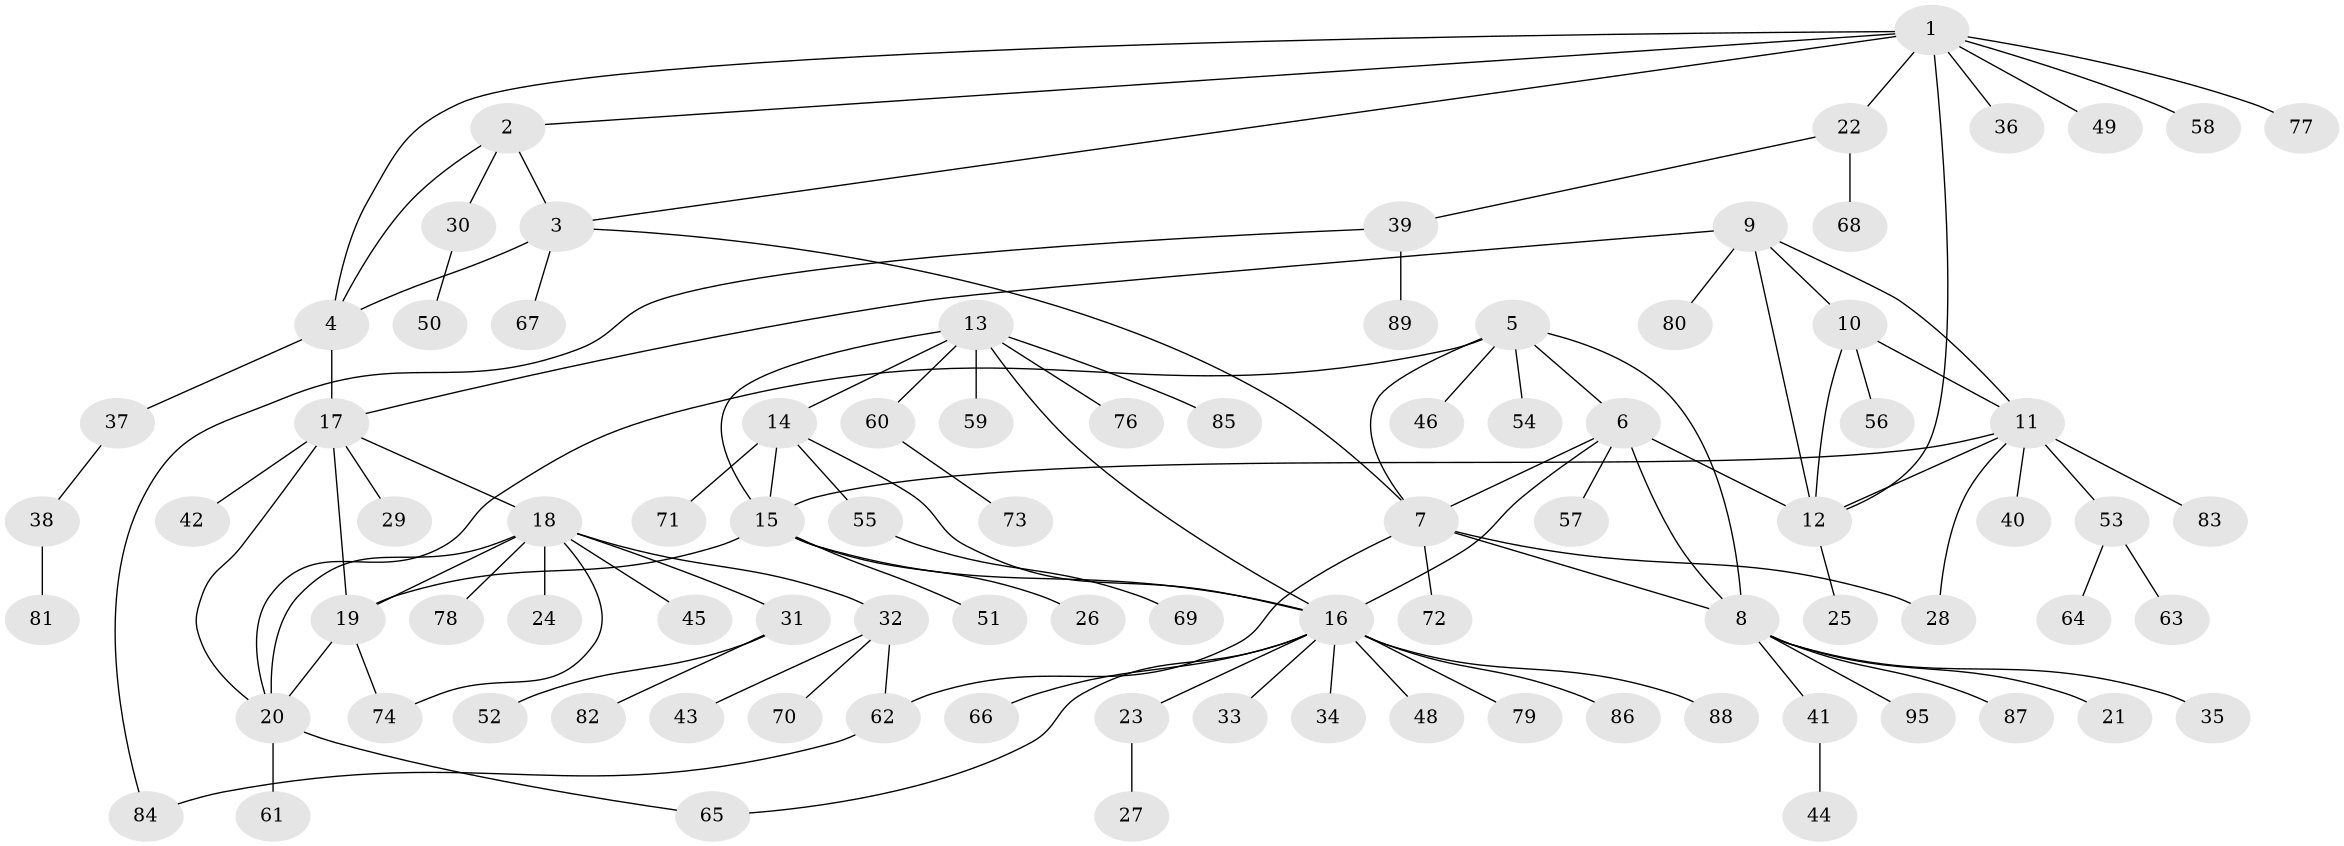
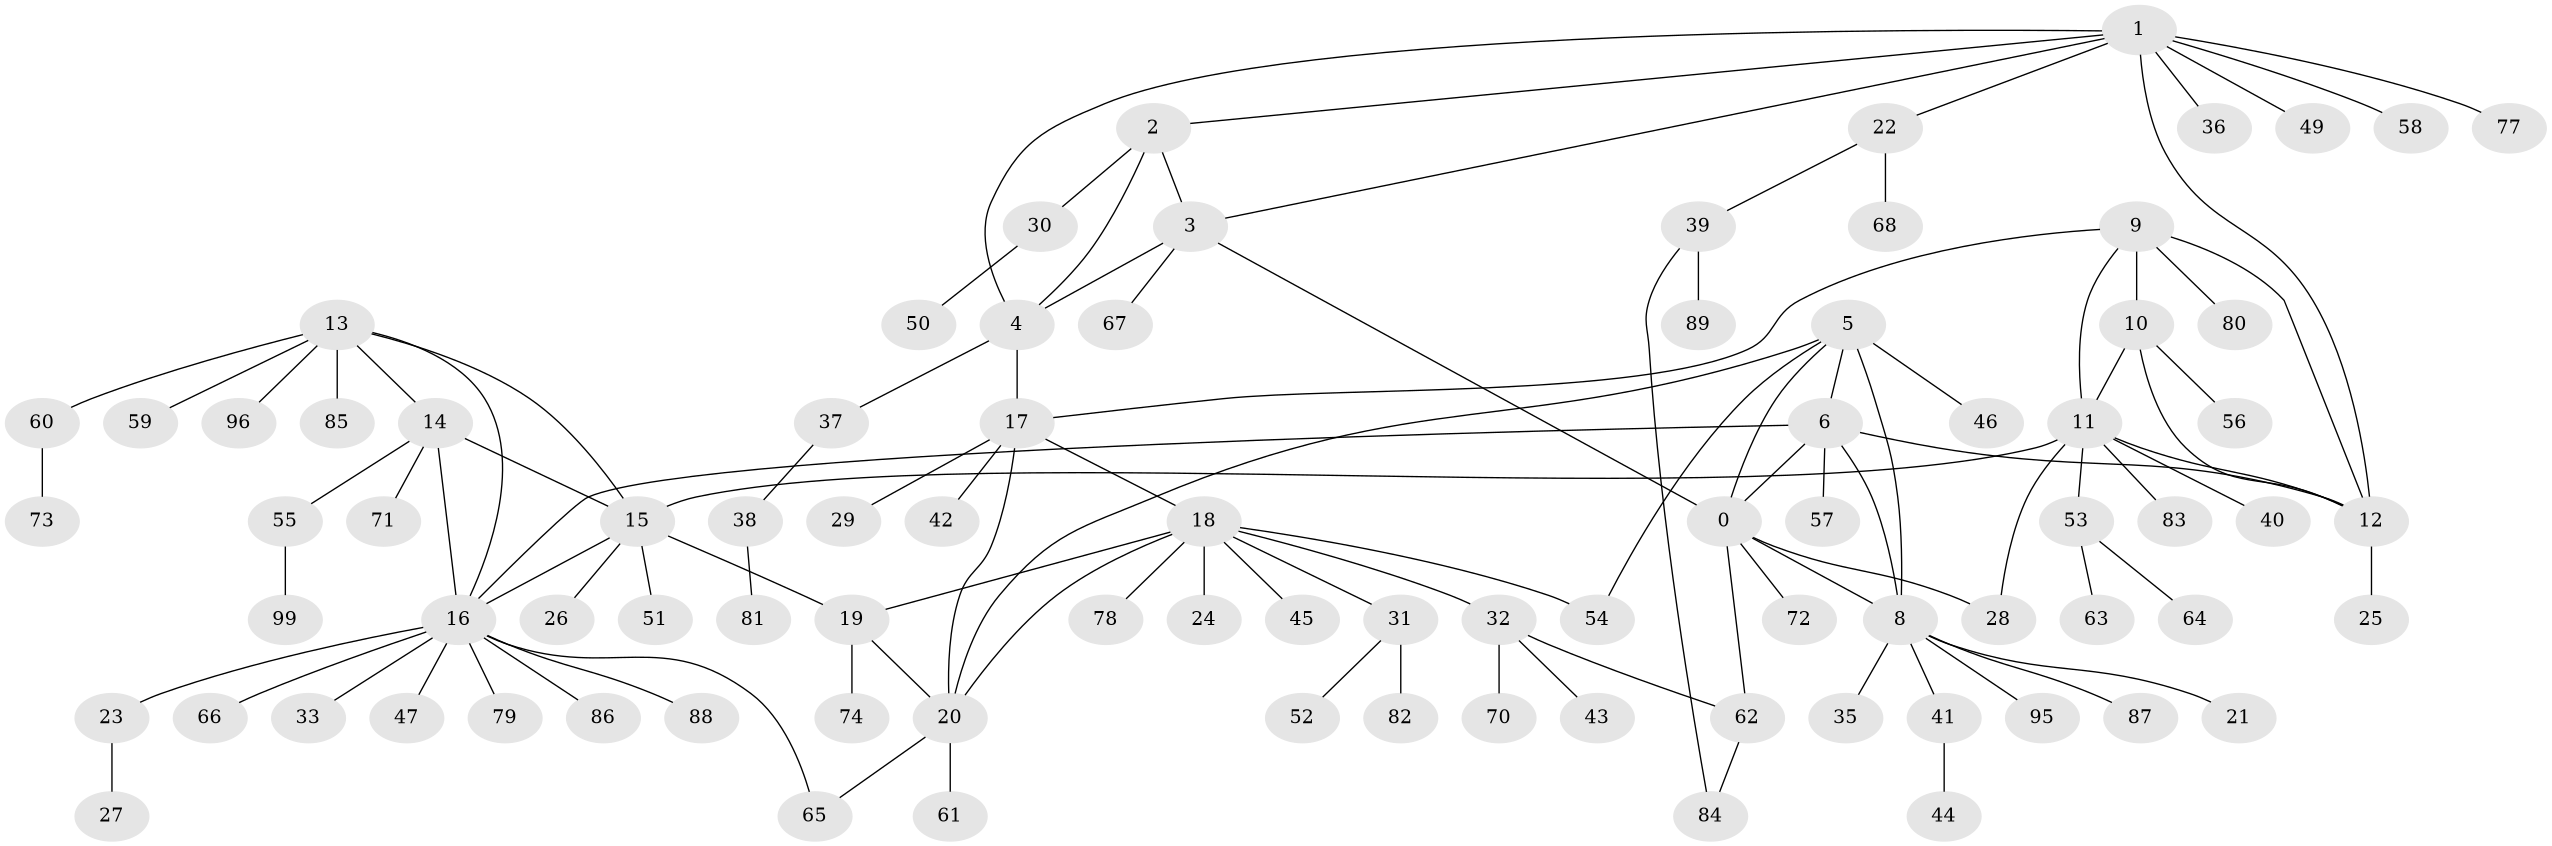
node "76": label "76" -> "96"
edge "17" -- "19": removed
node "7": label "7" -> "0"
node "69": label "69" -> "99"
edge "18" -- "74": now "18" -- "54"
node "34": removed
node "48": label "48" -> "47"
